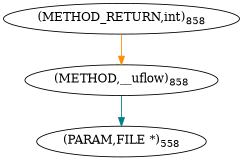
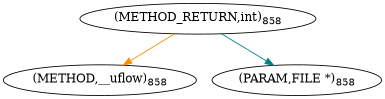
edge "(METHOD,__uflow)" -> "(PARAM,FILE *)": now "(METHOD_RETURN,int)" -> "(PARAM,FILE *)"
node "(PARAM,FILE *)": text "558" -> "858"
